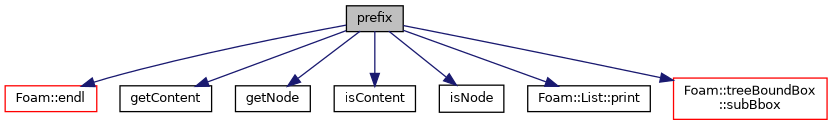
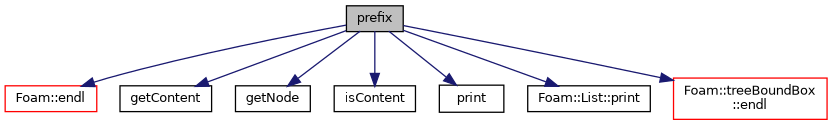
node "isNode": label "isNode" -> "print"
node "Foam::treeBoundBox ::subBbox": label "Foam::treeBoundBox ::subBbox" -> "Foam::treeBoundBox ::endl"
